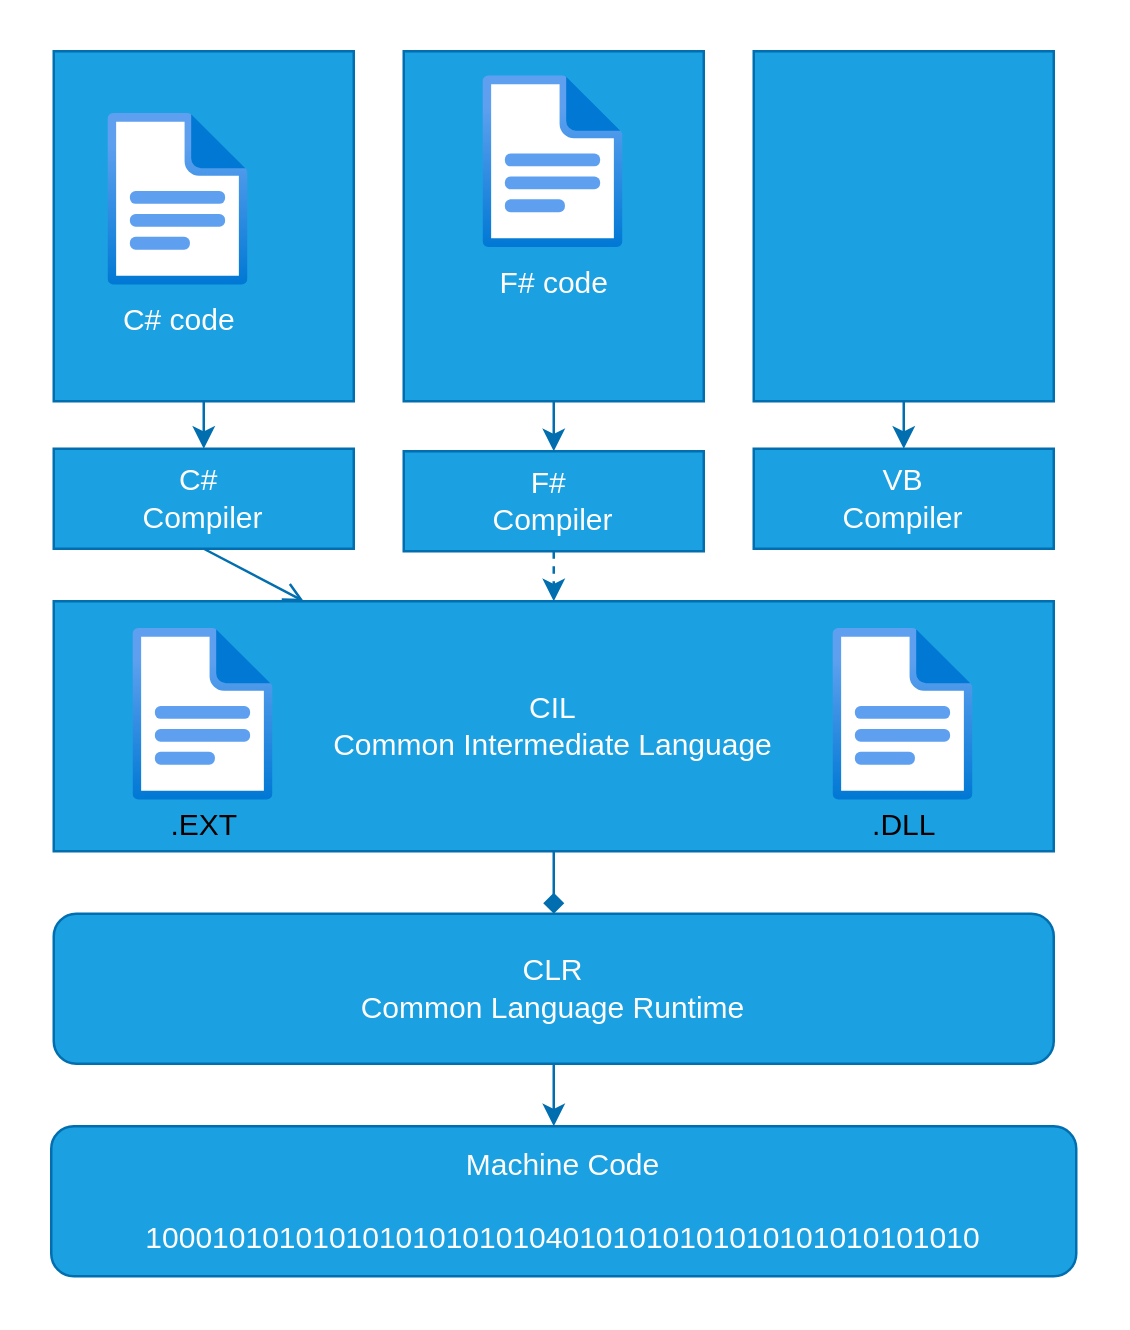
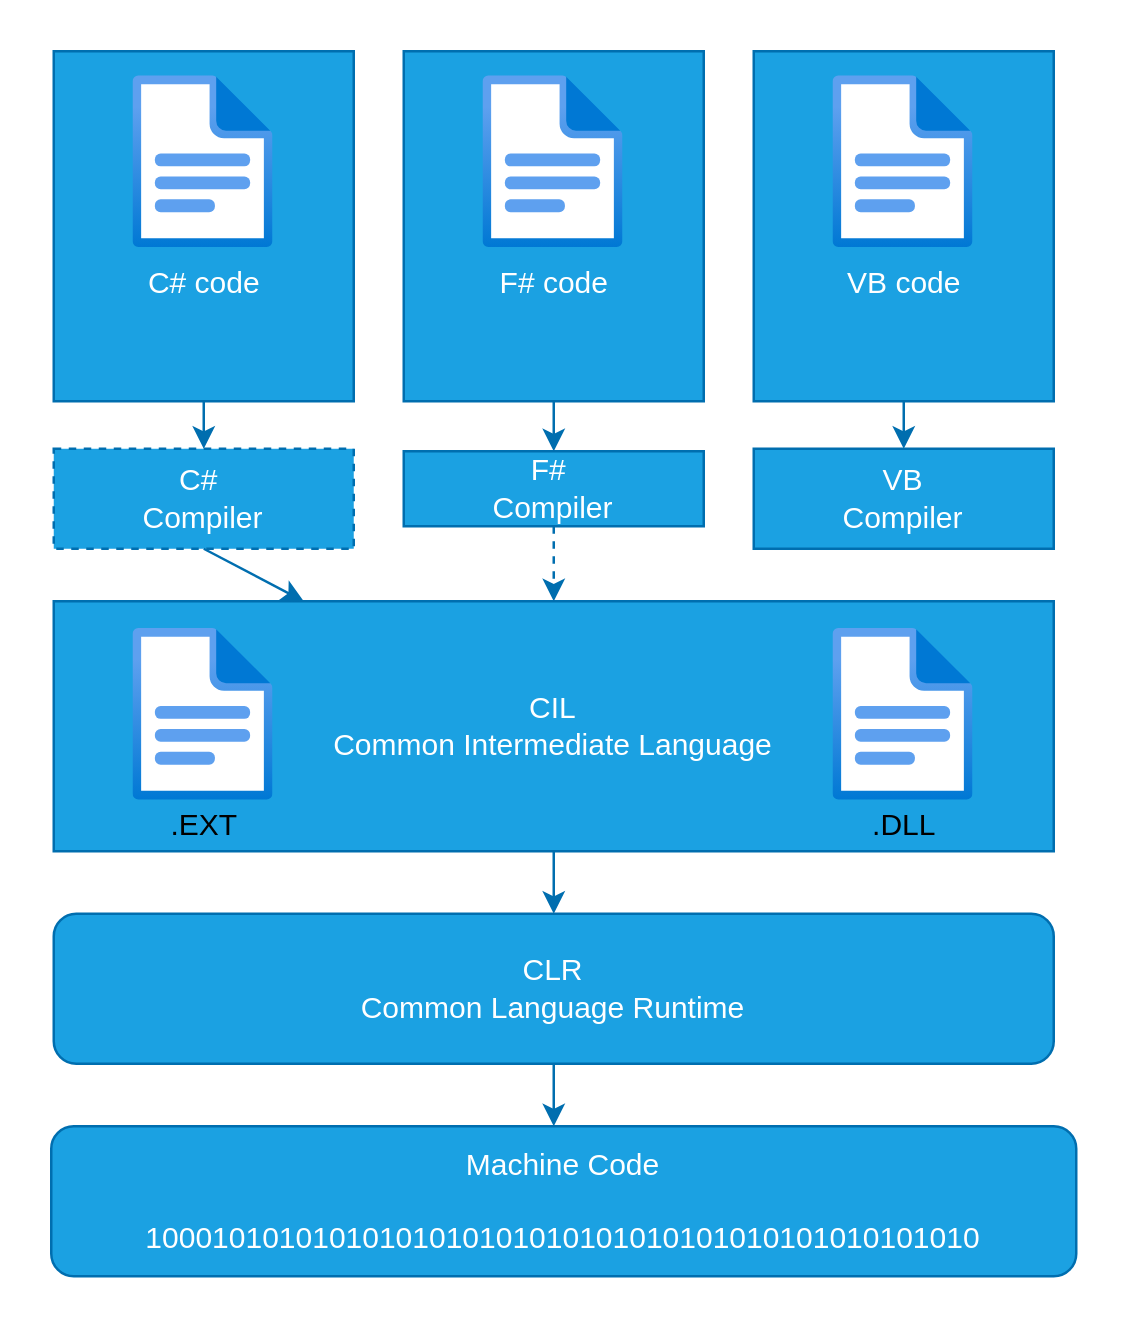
node "VB code": added
node "C# code": moved (179, 200) -> (204, 163)
node "C# Compiler": style solid -> dashed
node "F# Compiler": size 300x100 -> 300x75
edge "C# Compiler" -> "CIL Common Intermediate Language": arrowhead open -> classic
edge "CIL Common Intermediate Language" -> "CLR Common Language Runtime": arrowhead diamond -> classic
node "Machine Code 10001010101010101010101040101010101010101010101010": label "Machine Code 10001010101010101010101040101010101010101010101010" -> "Machine Code 10001010101010101010101010101010101010101010101010"
